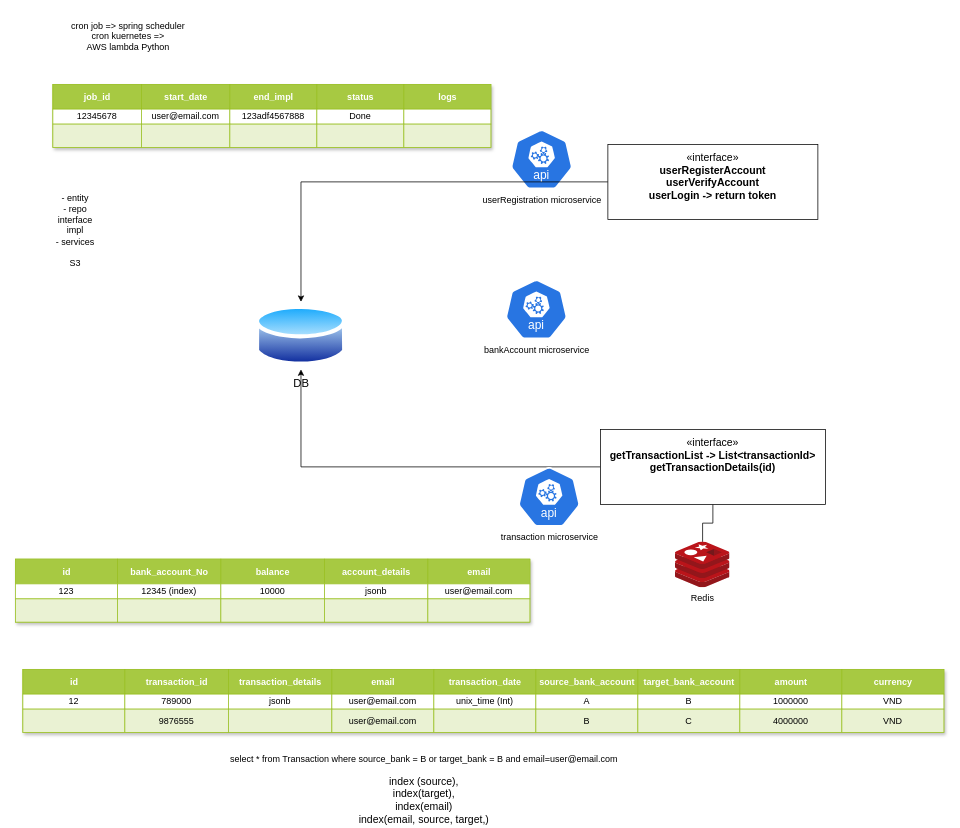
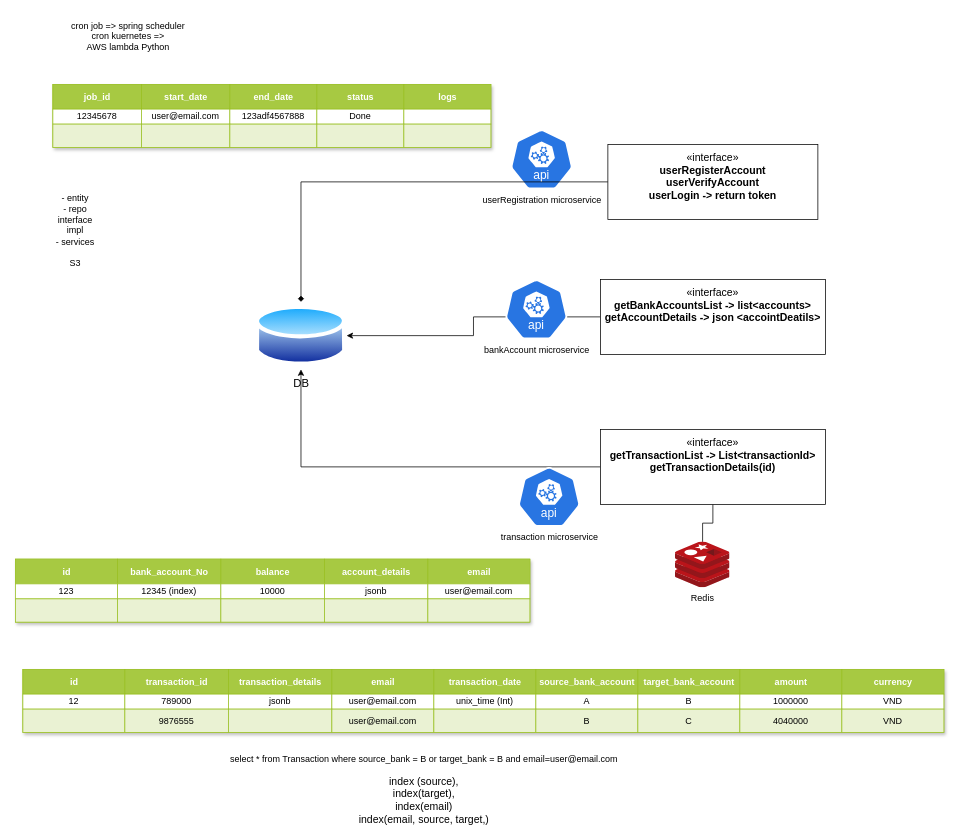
node "end_impl": label "end_impl" -> "end_date"
edge "«interface» userRegisterAccount userVerifyAccount userLogin -> return token" -> "DB": arrowhead classic -> diamond
node "«interface» getBankAccountsList -> list<accounts> getAccountDetails -> json <accointDeatils>": added
edge "«interface» getBankAccountsList -> list<accounts> getAccountDetails -> json <accointDeatils>" -> "DB": added
node "4000000": label "4000000" -> "4040000"
